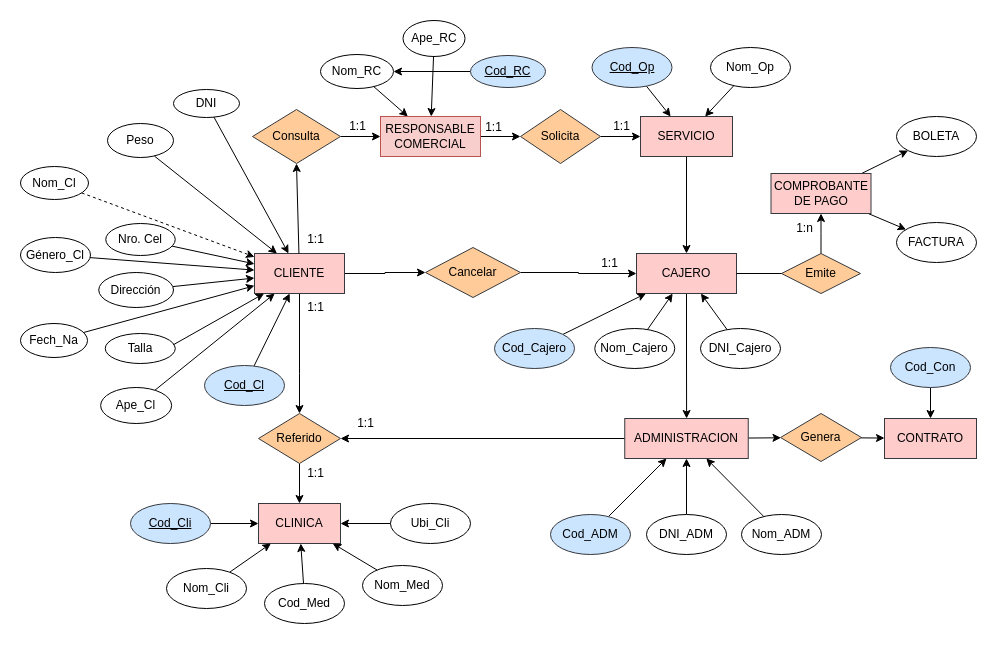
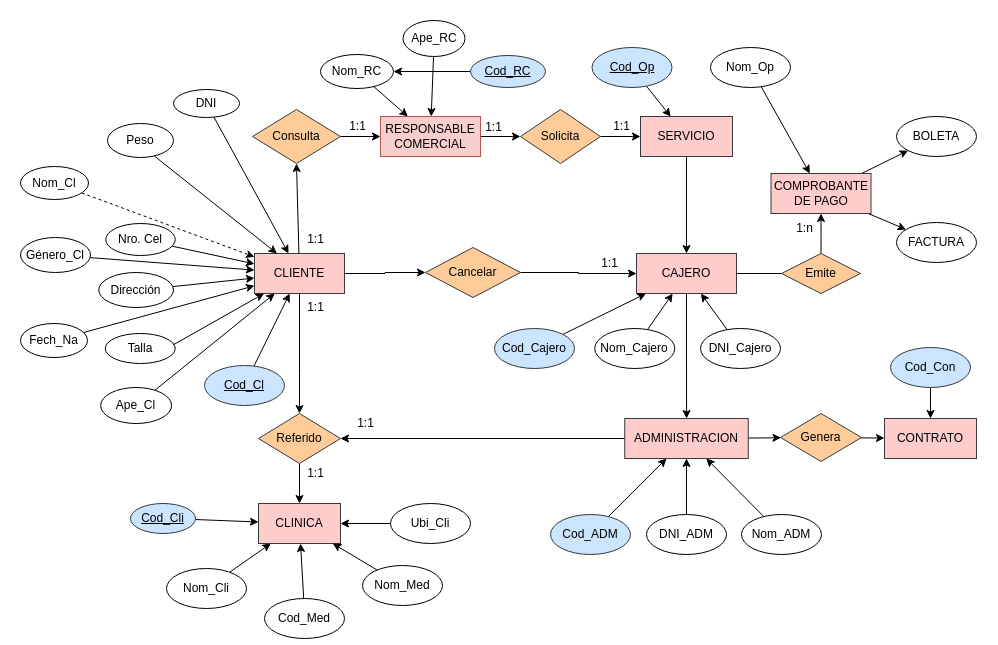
edge "Nom_Op" -> "SERVICIO": now "Nom_Op" -> "COMPROBANTE DE PAGO"
node "Cod_Cli": size 80x40 -> 65x30
node "Cod_Med": moved (305, 604) -> (305, 619)
